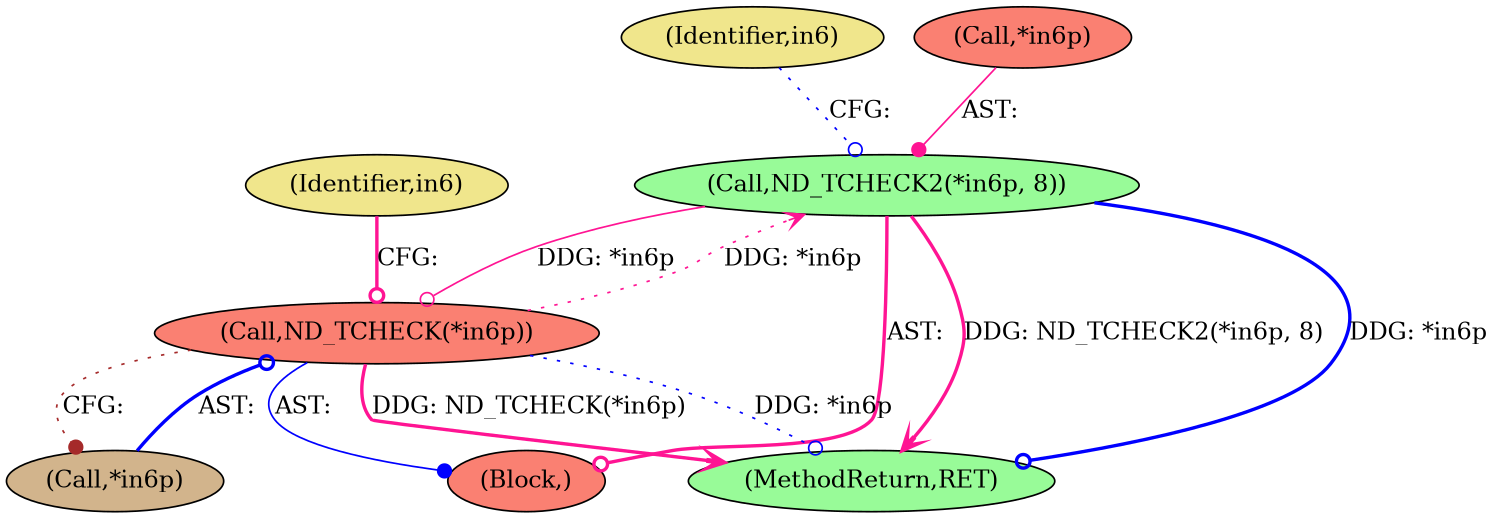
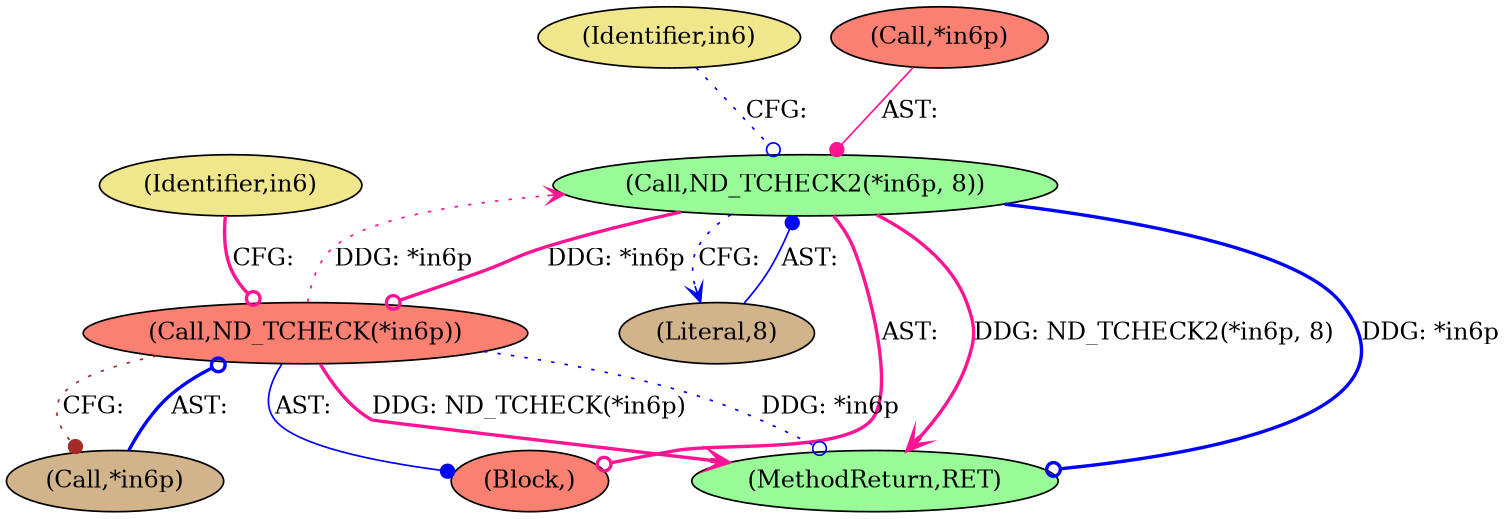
edge "(Call,ND_TCHECK2(*in6p, 8))" -> "(Call,ND_TCHECK(*in6p))": style solid -> bold
node "(Literal,8)": added
